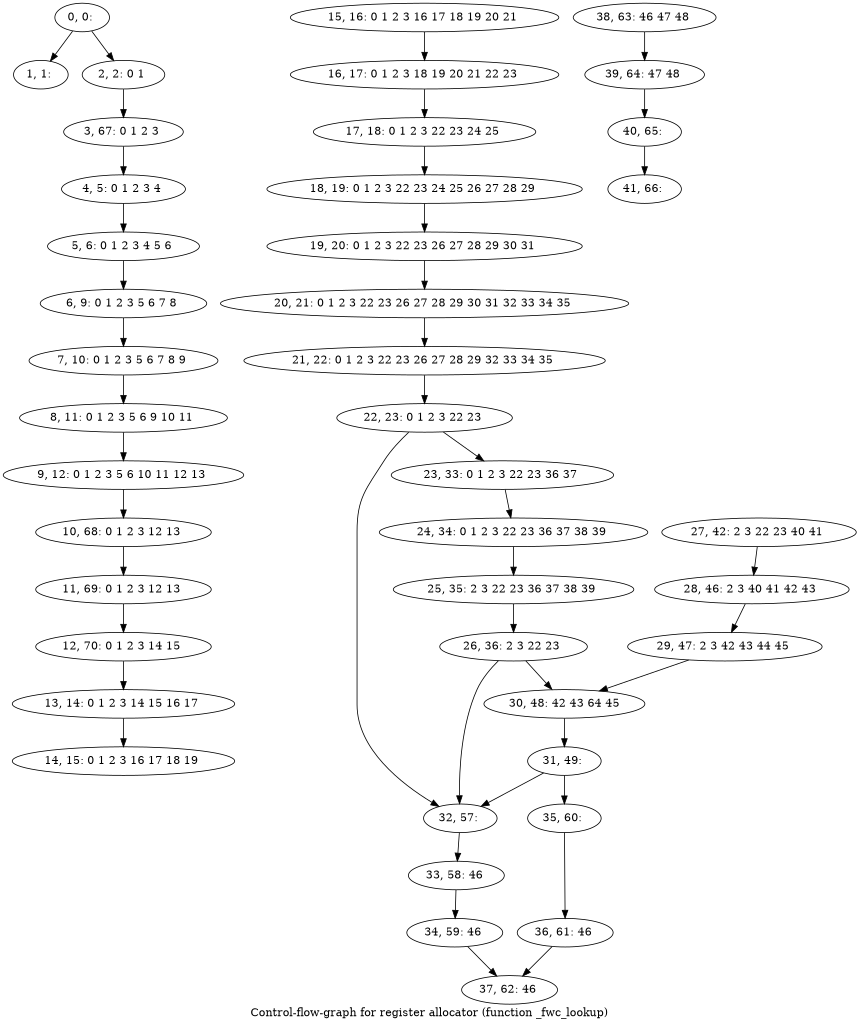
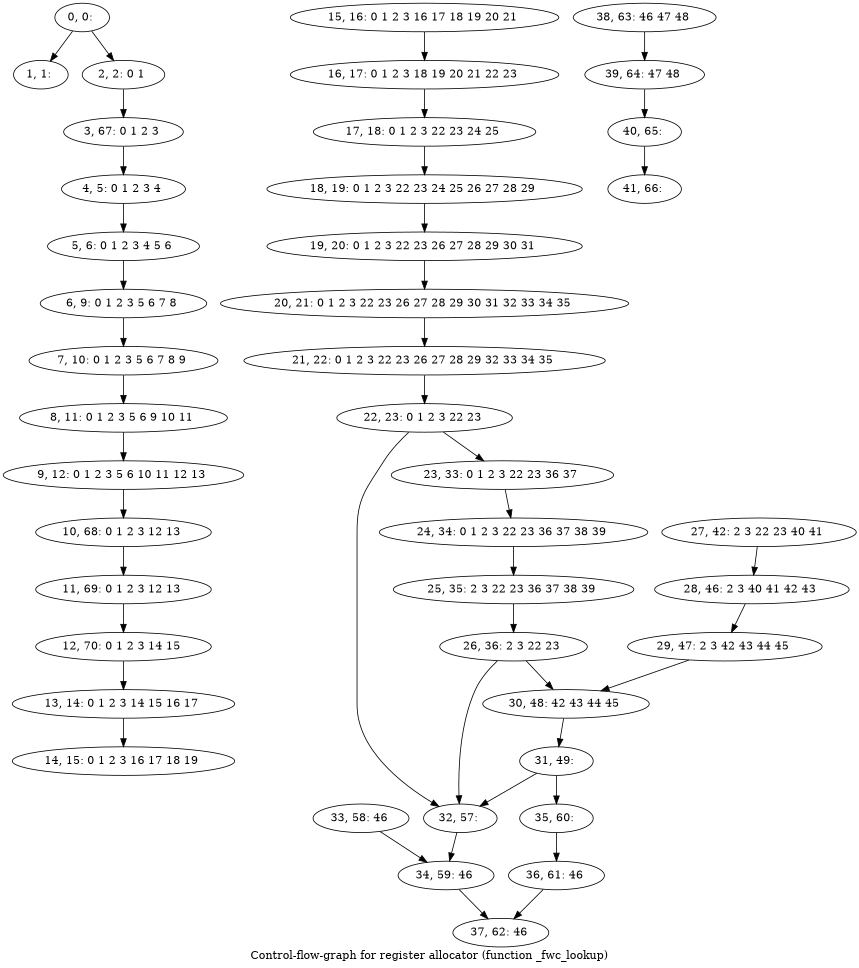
node "30, 48: 42 43 64 45": label "30, 48: 42 43 64 45" -> "30, 48: 42 43 44 45"
edge "32, 57:" -> "33, 58: 46": now "32, 57:" -> "34, 59: 46"
